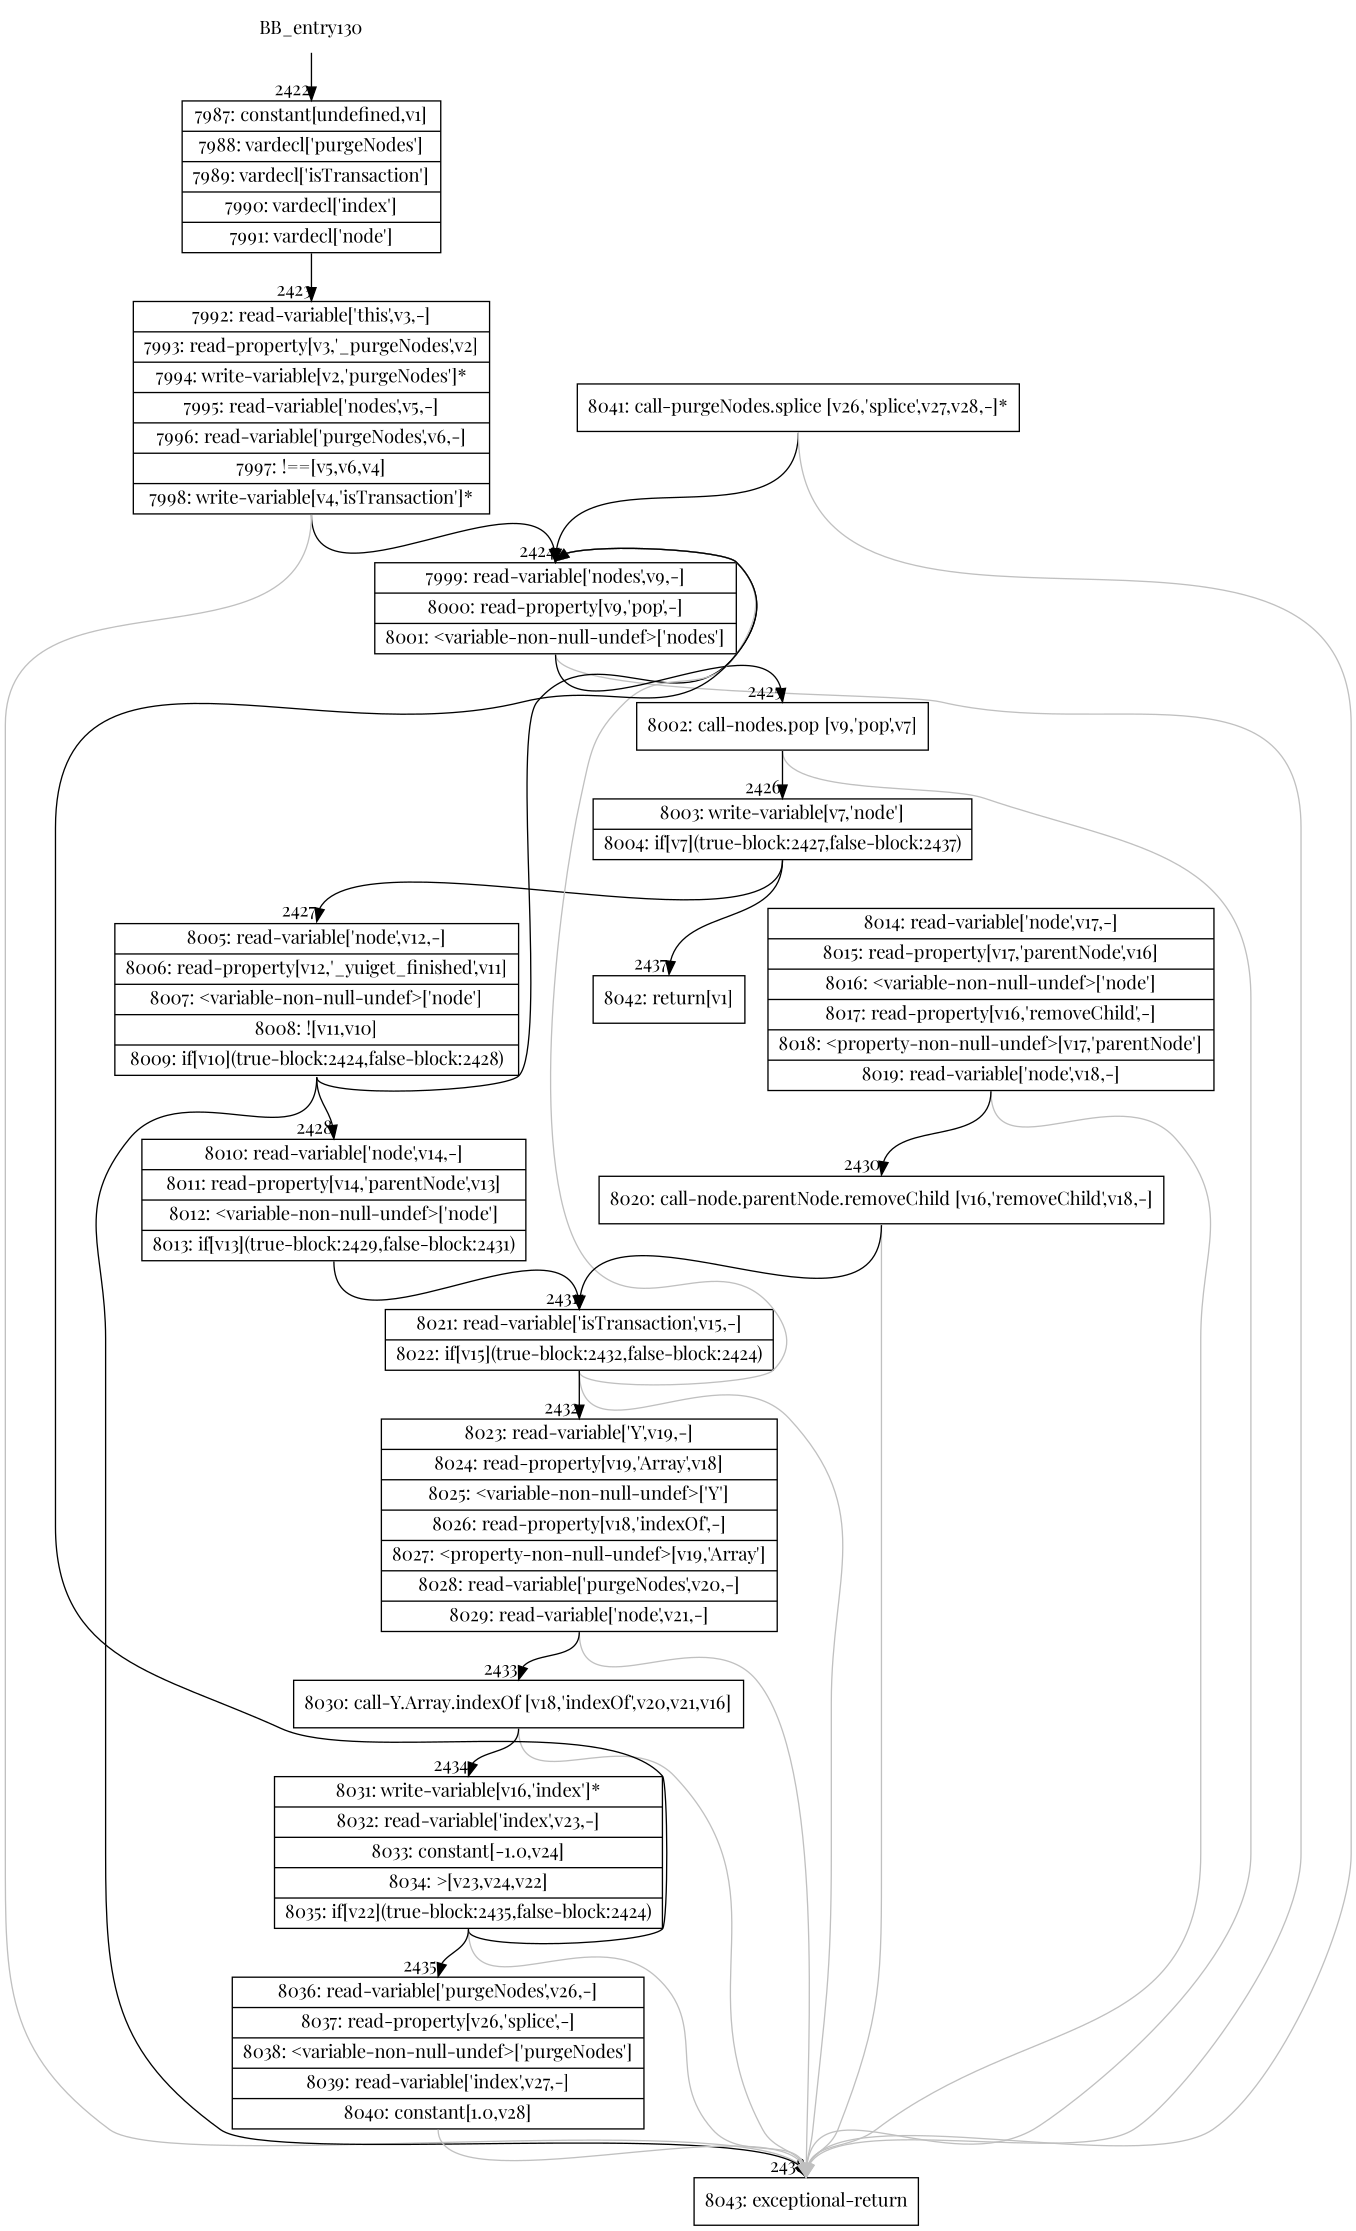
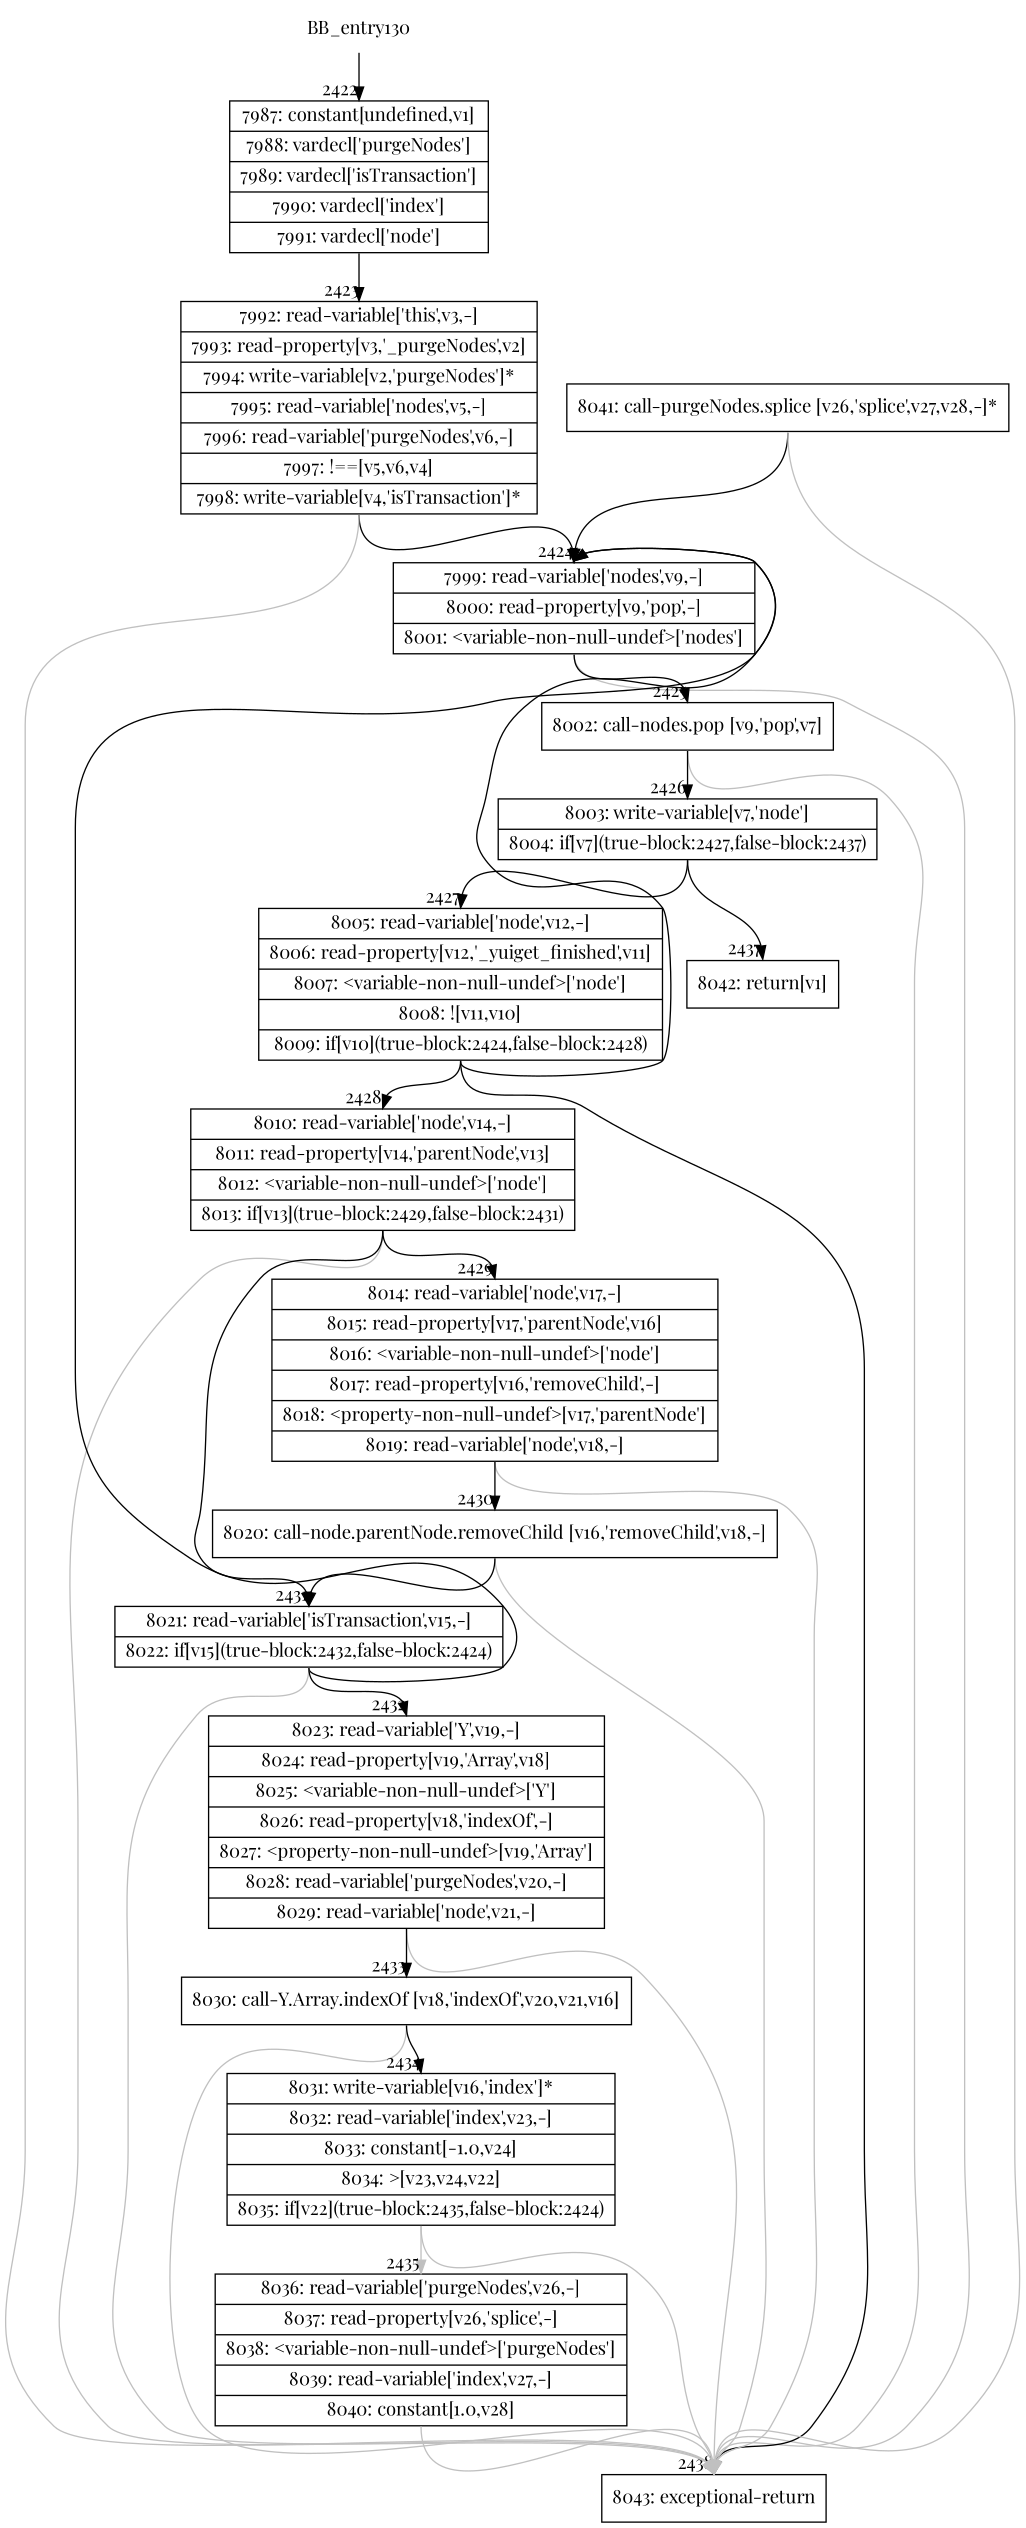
edge "8021: read-variable['isTransaction',v15,-]" -> "7999: read-variable['nodes',v9,-]": color gray -> black
edge "8031: write-variable[v16,'index']*" -> "7999: read-variable['nodes',v9,-]": removed
edge "8010: read-variable['node',v14,-]" -> "8014: read-variable['node',v17,-]": added
edge "8031: write-variable[v16,'index']*" -> "8036: read-variable['purgeNodes',v26,-]": color black -> gray
edge "8010: read-variable['node',v14,-]" -> "8043: exceptional-return": added
